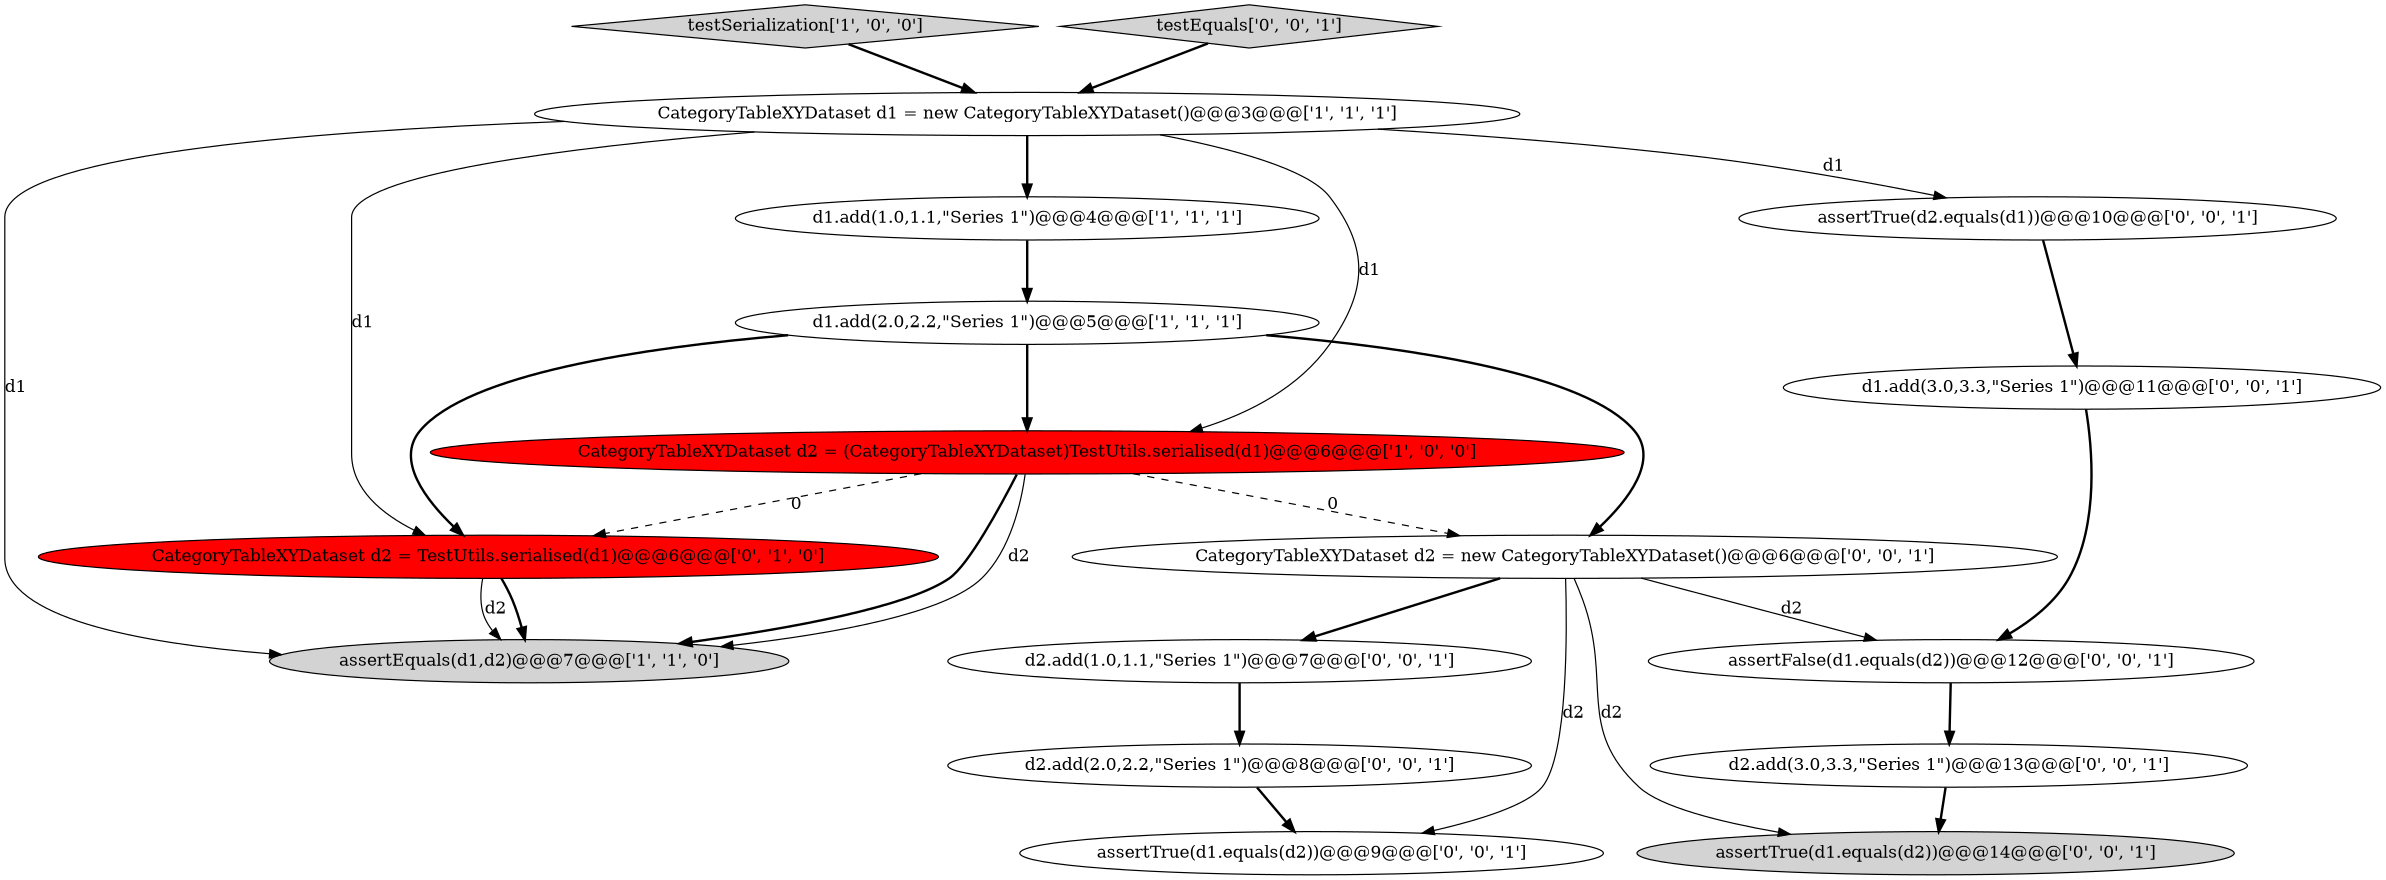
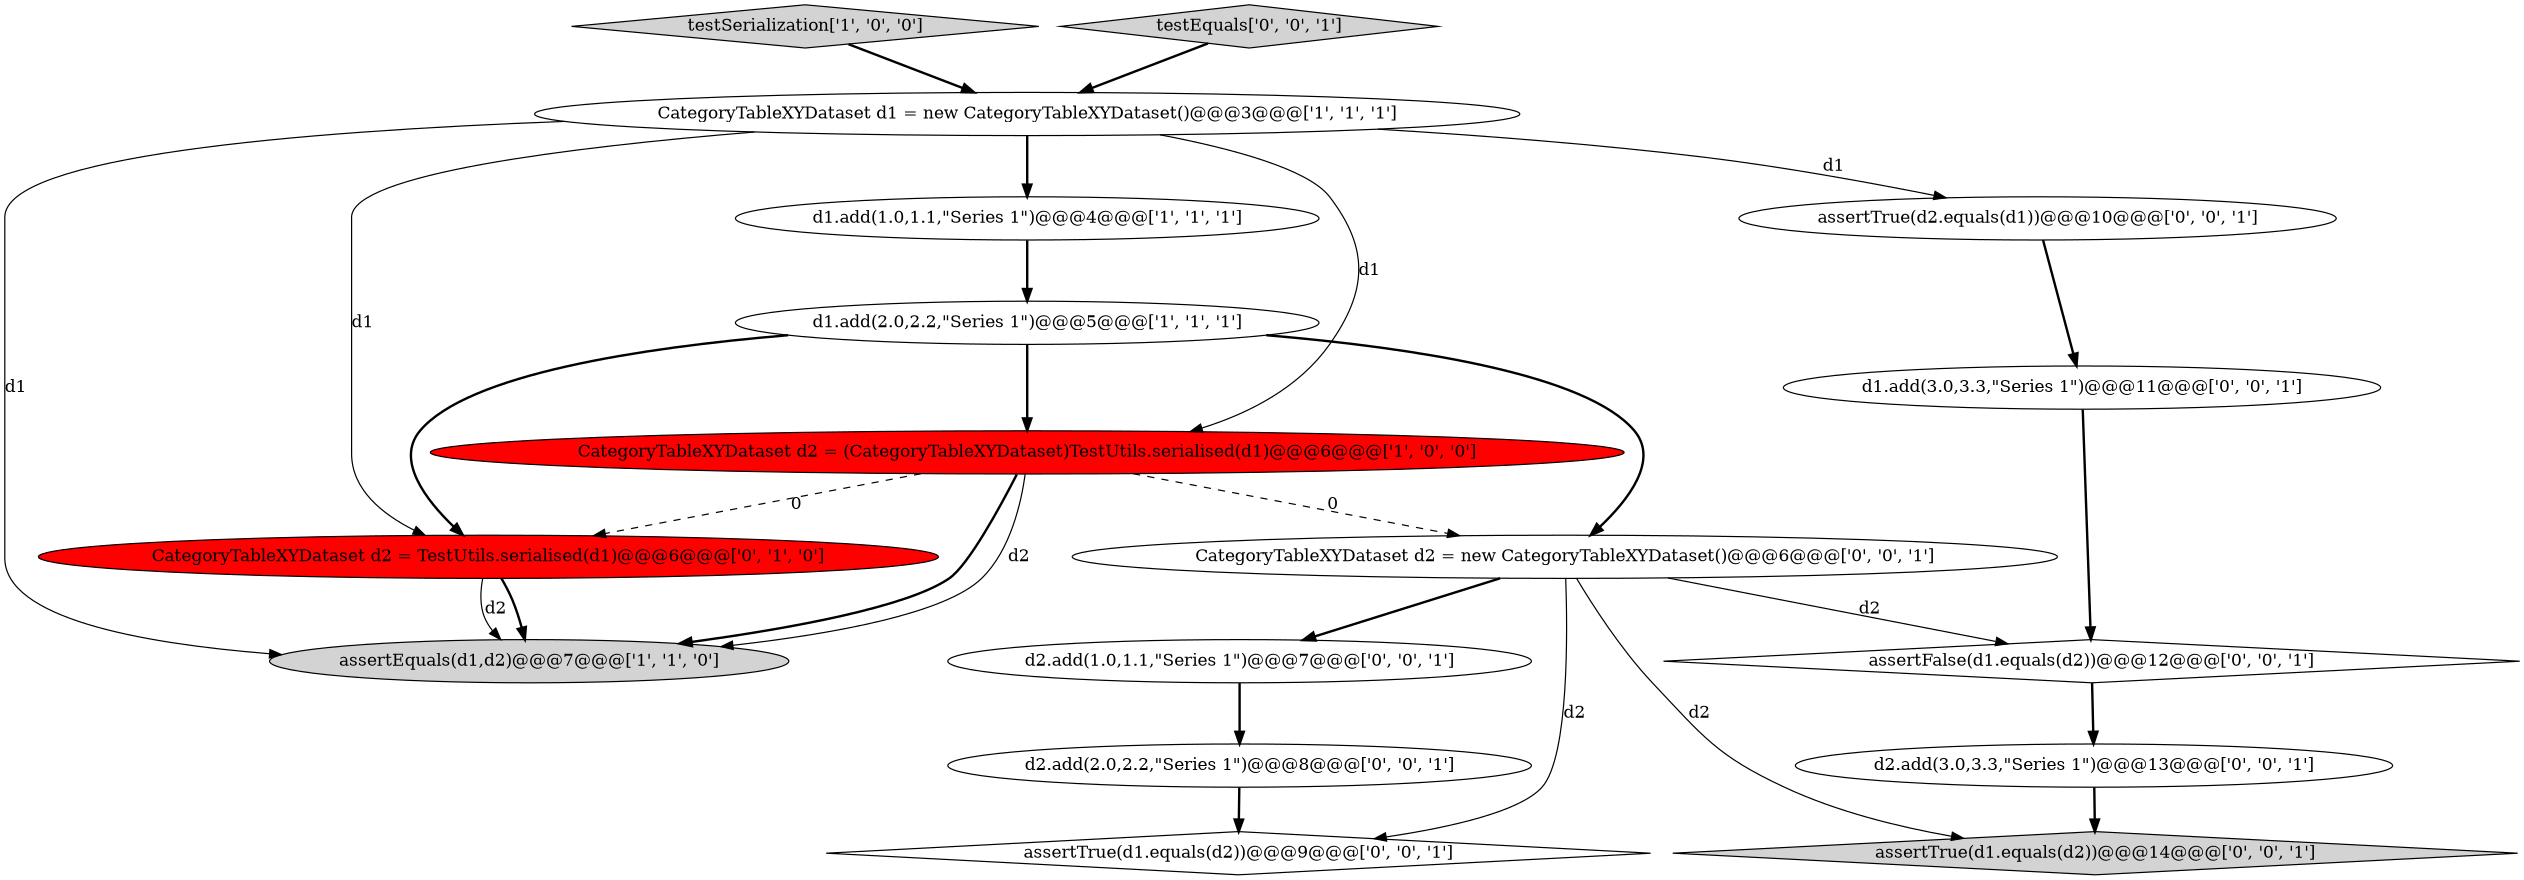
node "assertFalse(d1.equals(d2))@@@12@@@['0', '0', '1']": shape ellipse -> diamond
node "assertTrue(d1.equals(d2))@@@9@@@['0', '0', '1']": shape ellipse -> diamond
node "assertTrue(d1.equals(d2))@@@14@@@['0', '0', '1']": shape ellipse -> diamond
